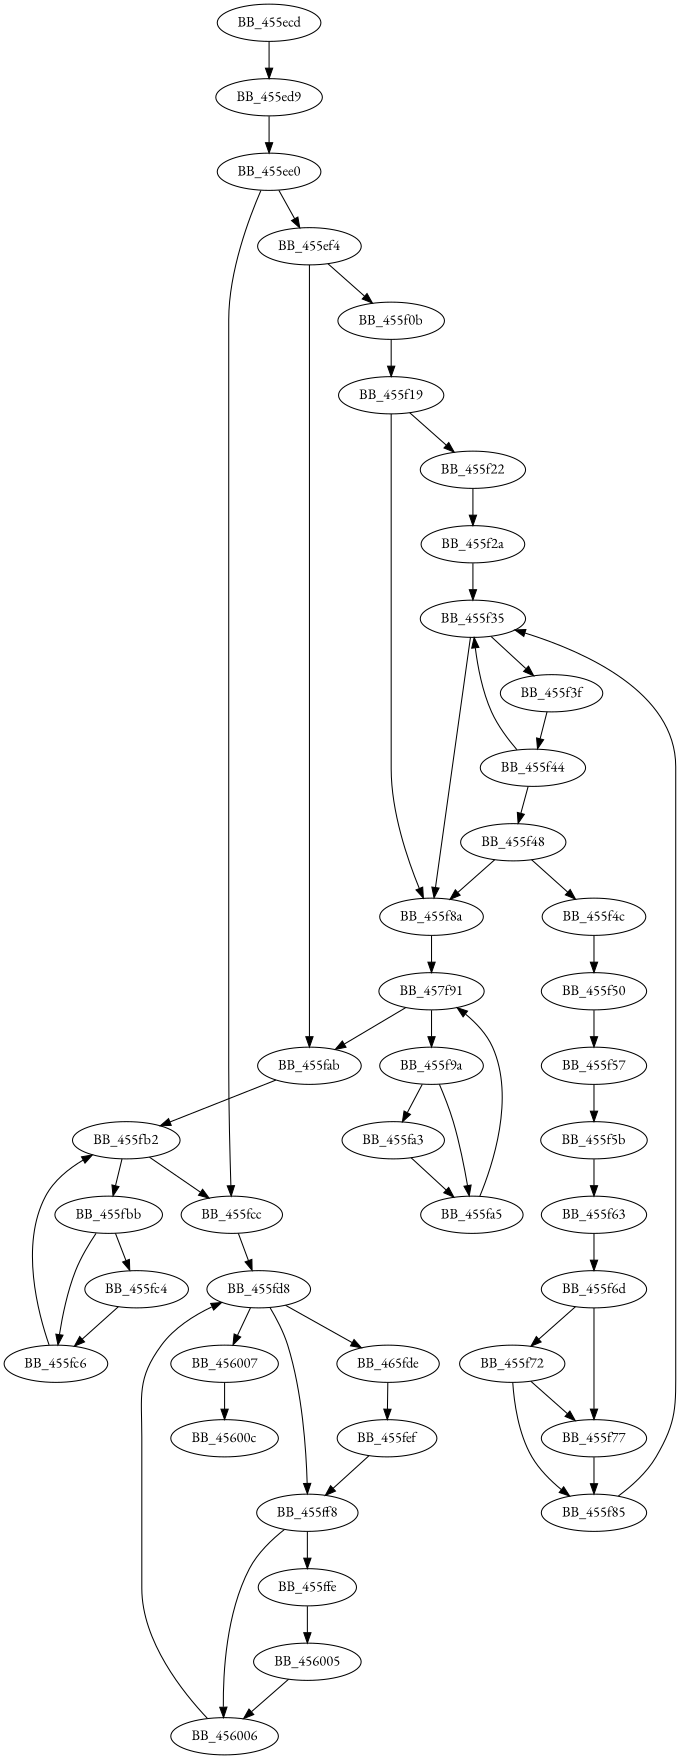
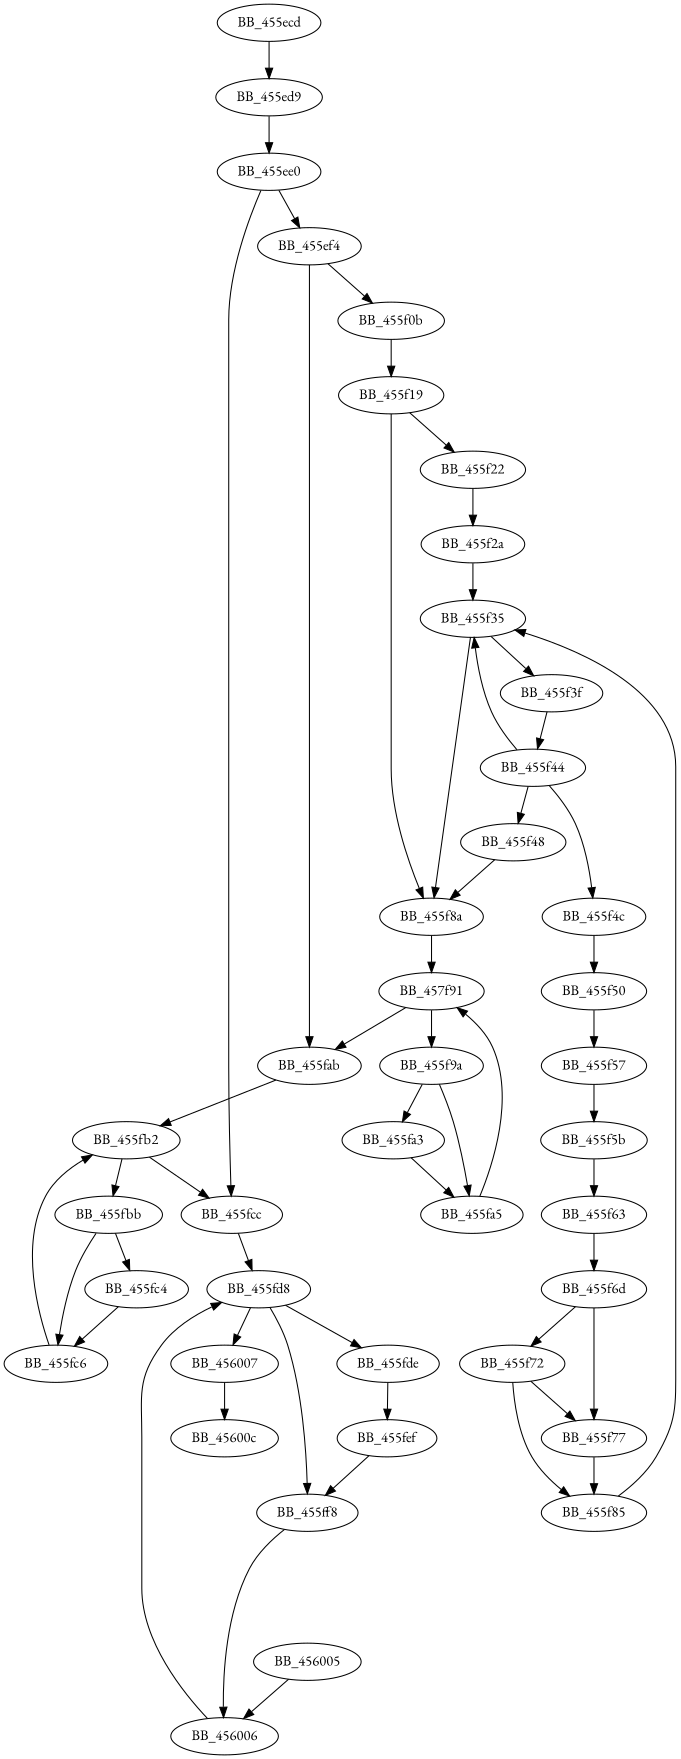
edge "BB_455f48" -> "BB_455f4c": now "BB_455f44" -> "BB_455f4c"
node "BB_465fde": label "BB_465fde" -> "BB_455fde"
node "BB_455ffe": removed
